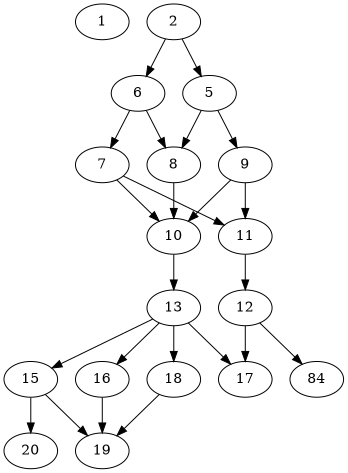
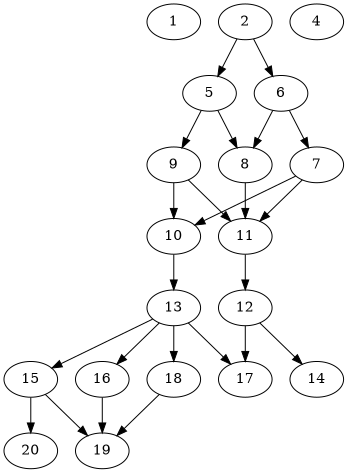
node "4": added
edge "8" -> "10": now "8" -> "11"
node "84": label "84" -> "14"
